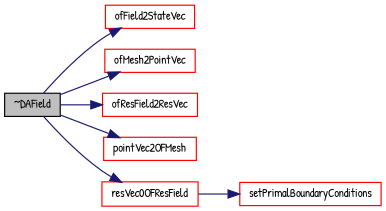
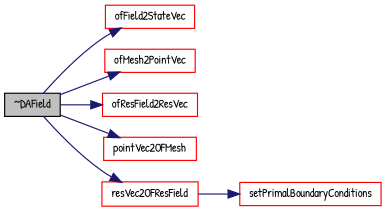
node "resVec0OFResField": label "resVec0OFResField" -> "resVec2OFResField"
